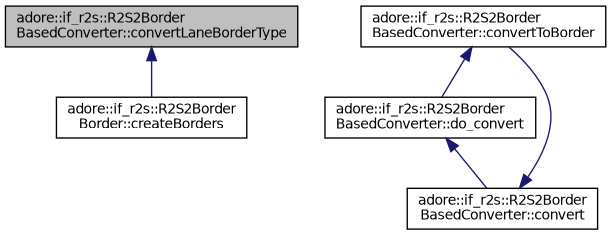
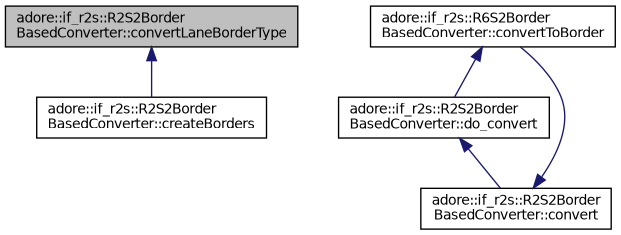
node "adore::if_r2s::R2S2Border BasedConverter::convertToBorder": label "adore::if_r2s::R2S2Border BasedConverter::convertToBorder" -> "adore::if_r2s::R6S2Border BasedConverter::convertToBorder"
node "adore::if_r2s::R2S2Border Border::createBorders": label "adore::if_r2s::R2S2Border Border::createBorders" -> "adore::if_r2s::R2S2Border BasedConverter::createBorders"
